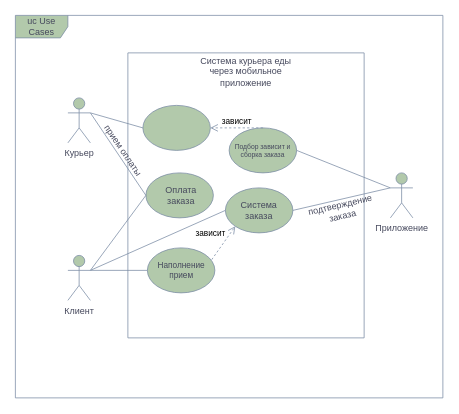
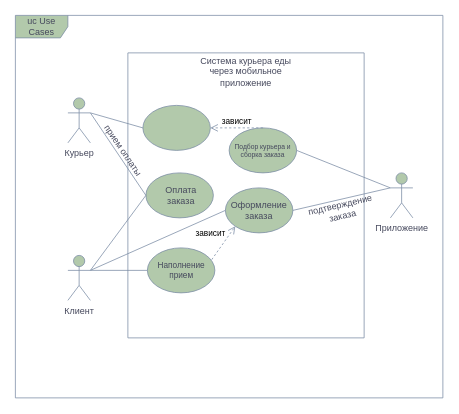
node "Подбор зависит и сборка заказа": label "Подбор зависит и сборка заказа" -> "Подбор курьера и сборка заказа"
node "Система заказа": label "Система заказа" -> "Оформление заказа"
